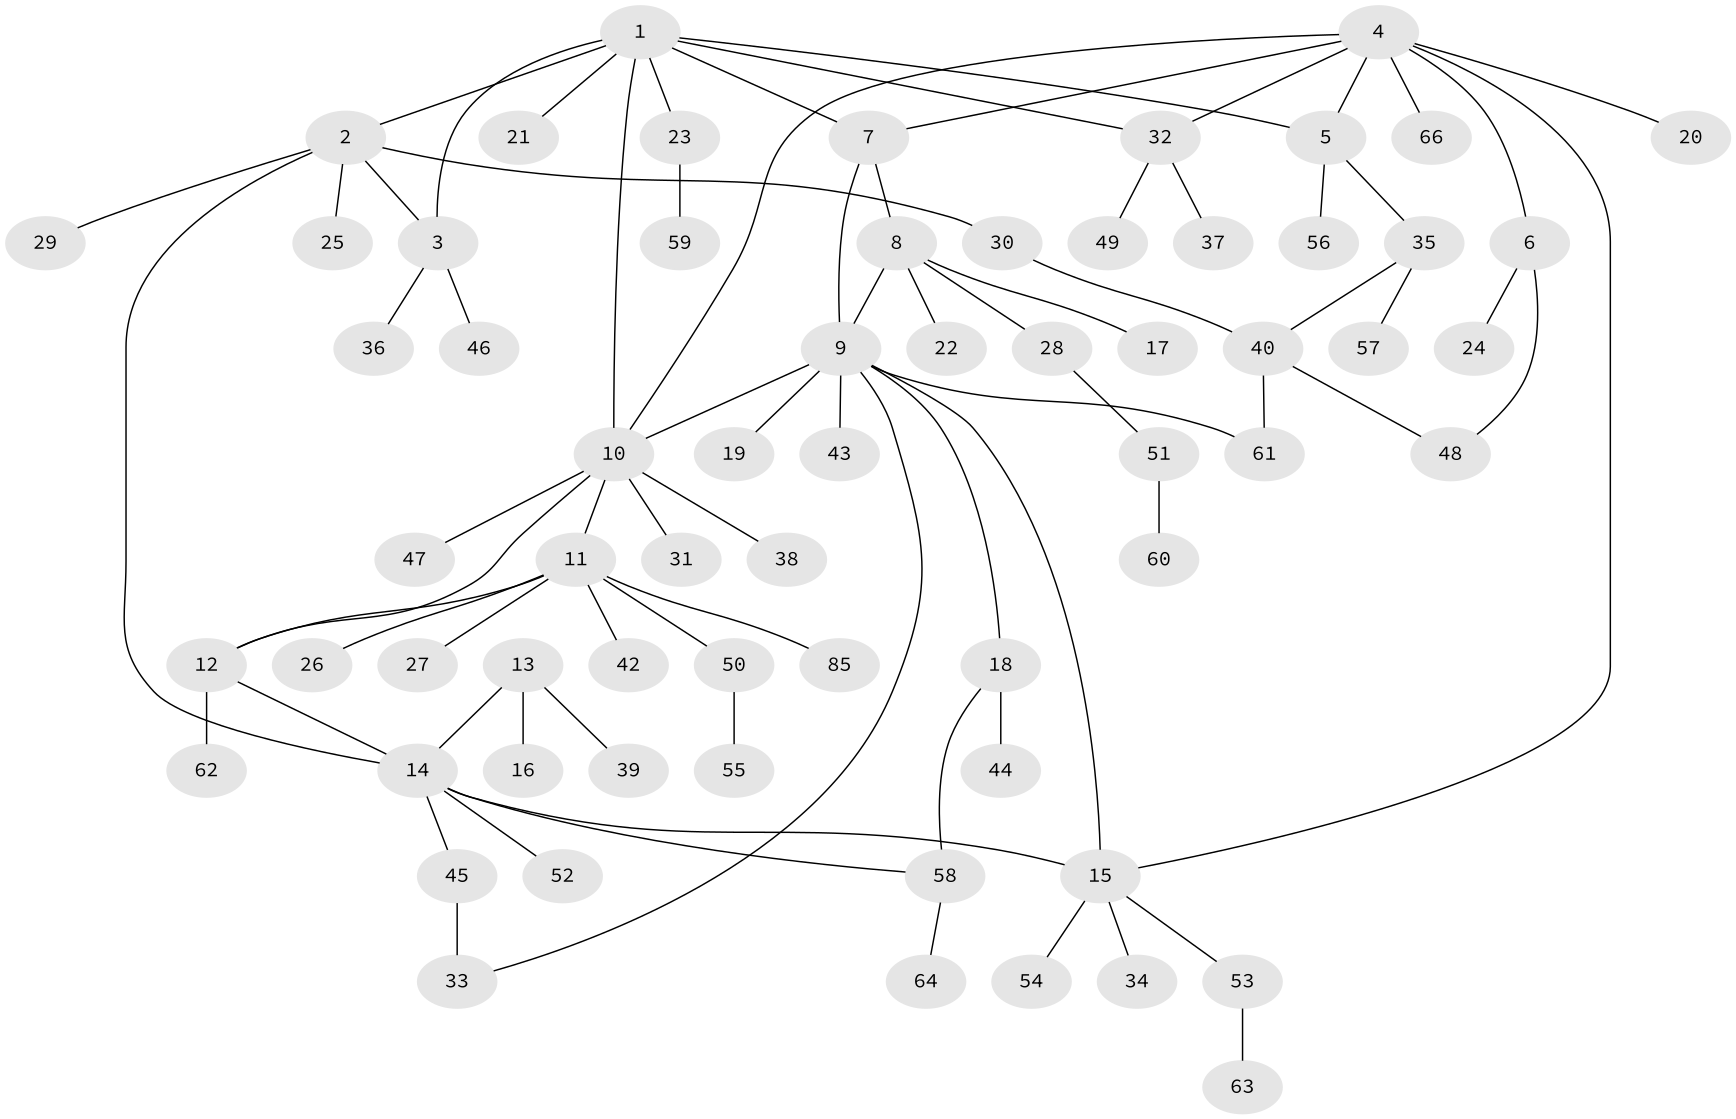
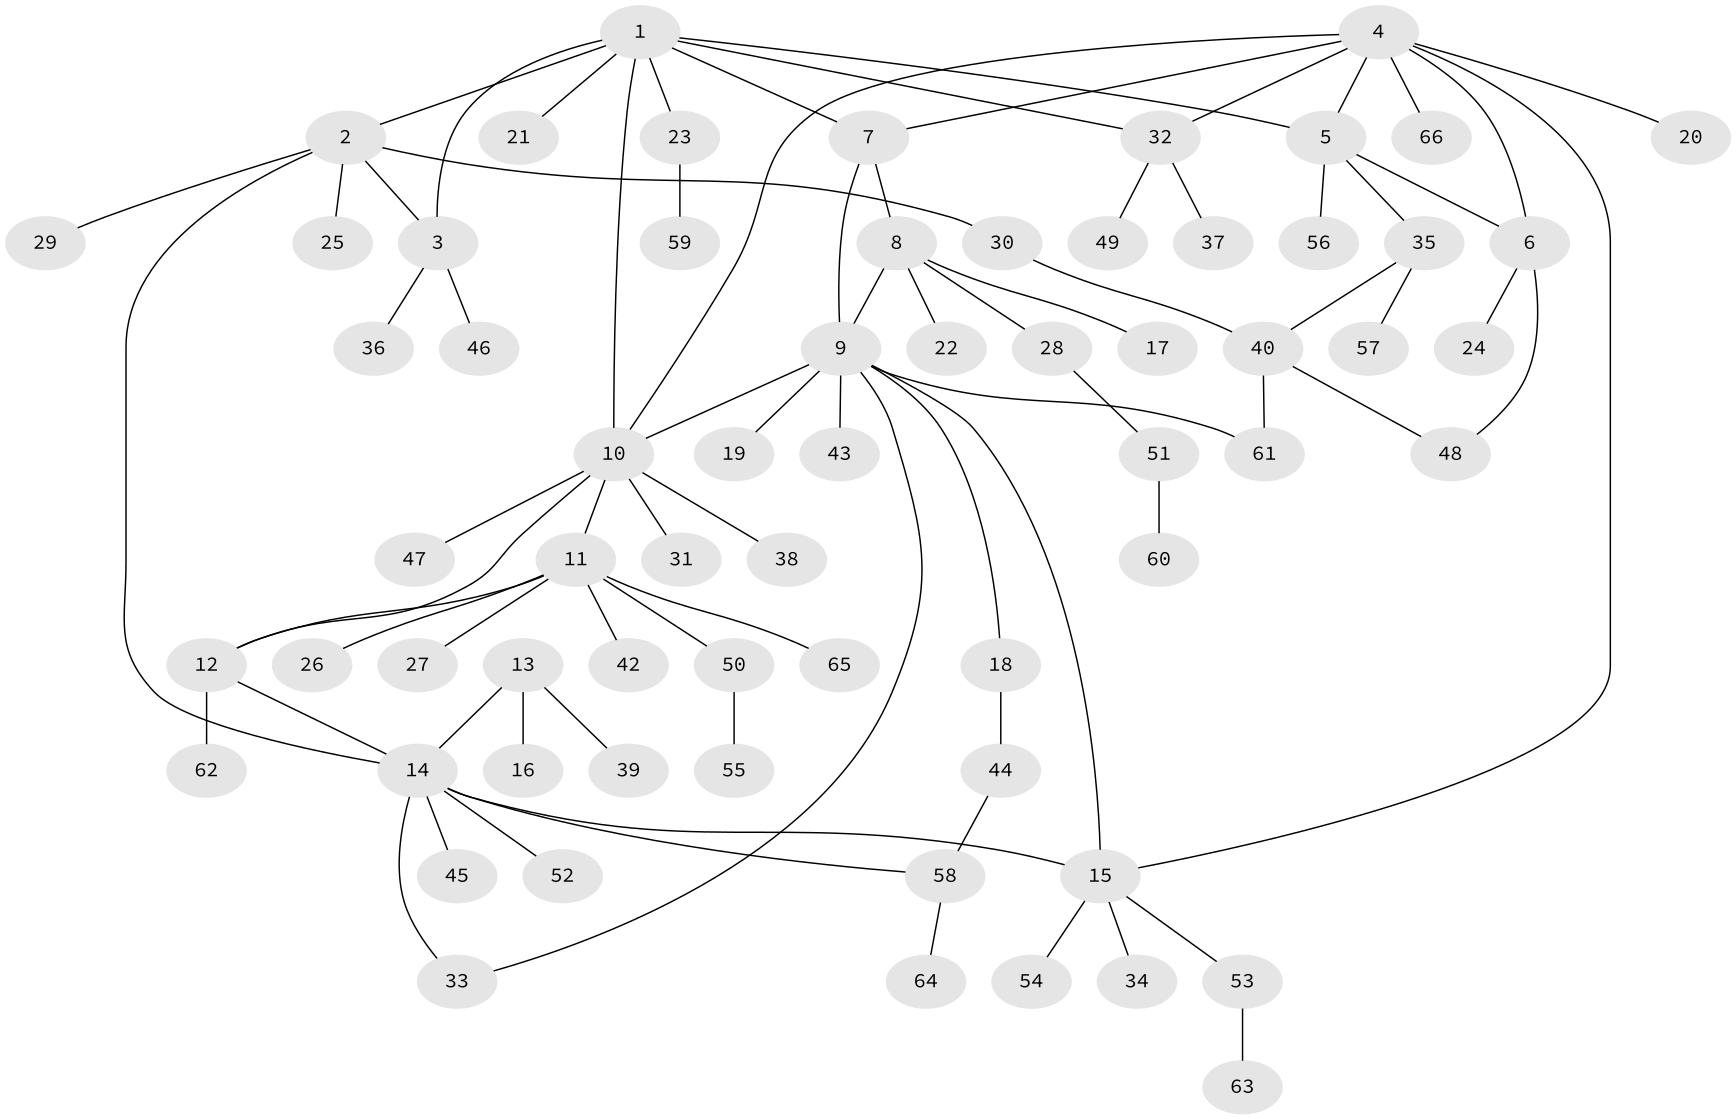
edge "5" -- "6": added
node "85": label "85" -> "65"
edge "18" -- "58": now "44" -- "58"
edge "45" -- "33": now "14" -- "33"
